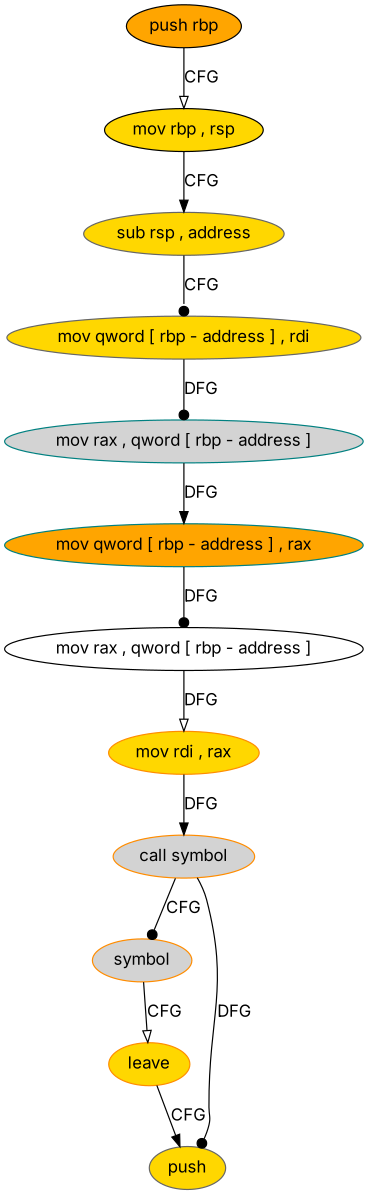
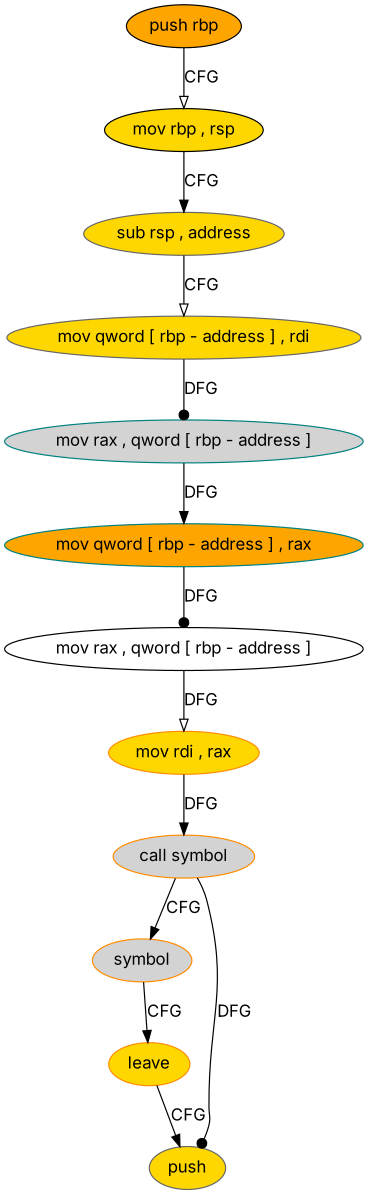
edge "sub rsp , address" -> "mov qword [ rbp - address ] , rdi": arrowhead dot -> onormal
edge "call symbol" -> "symbol": arrowhead dot -> normal
edge "symbol" -> "leave": arrowhead onormal -> normal
